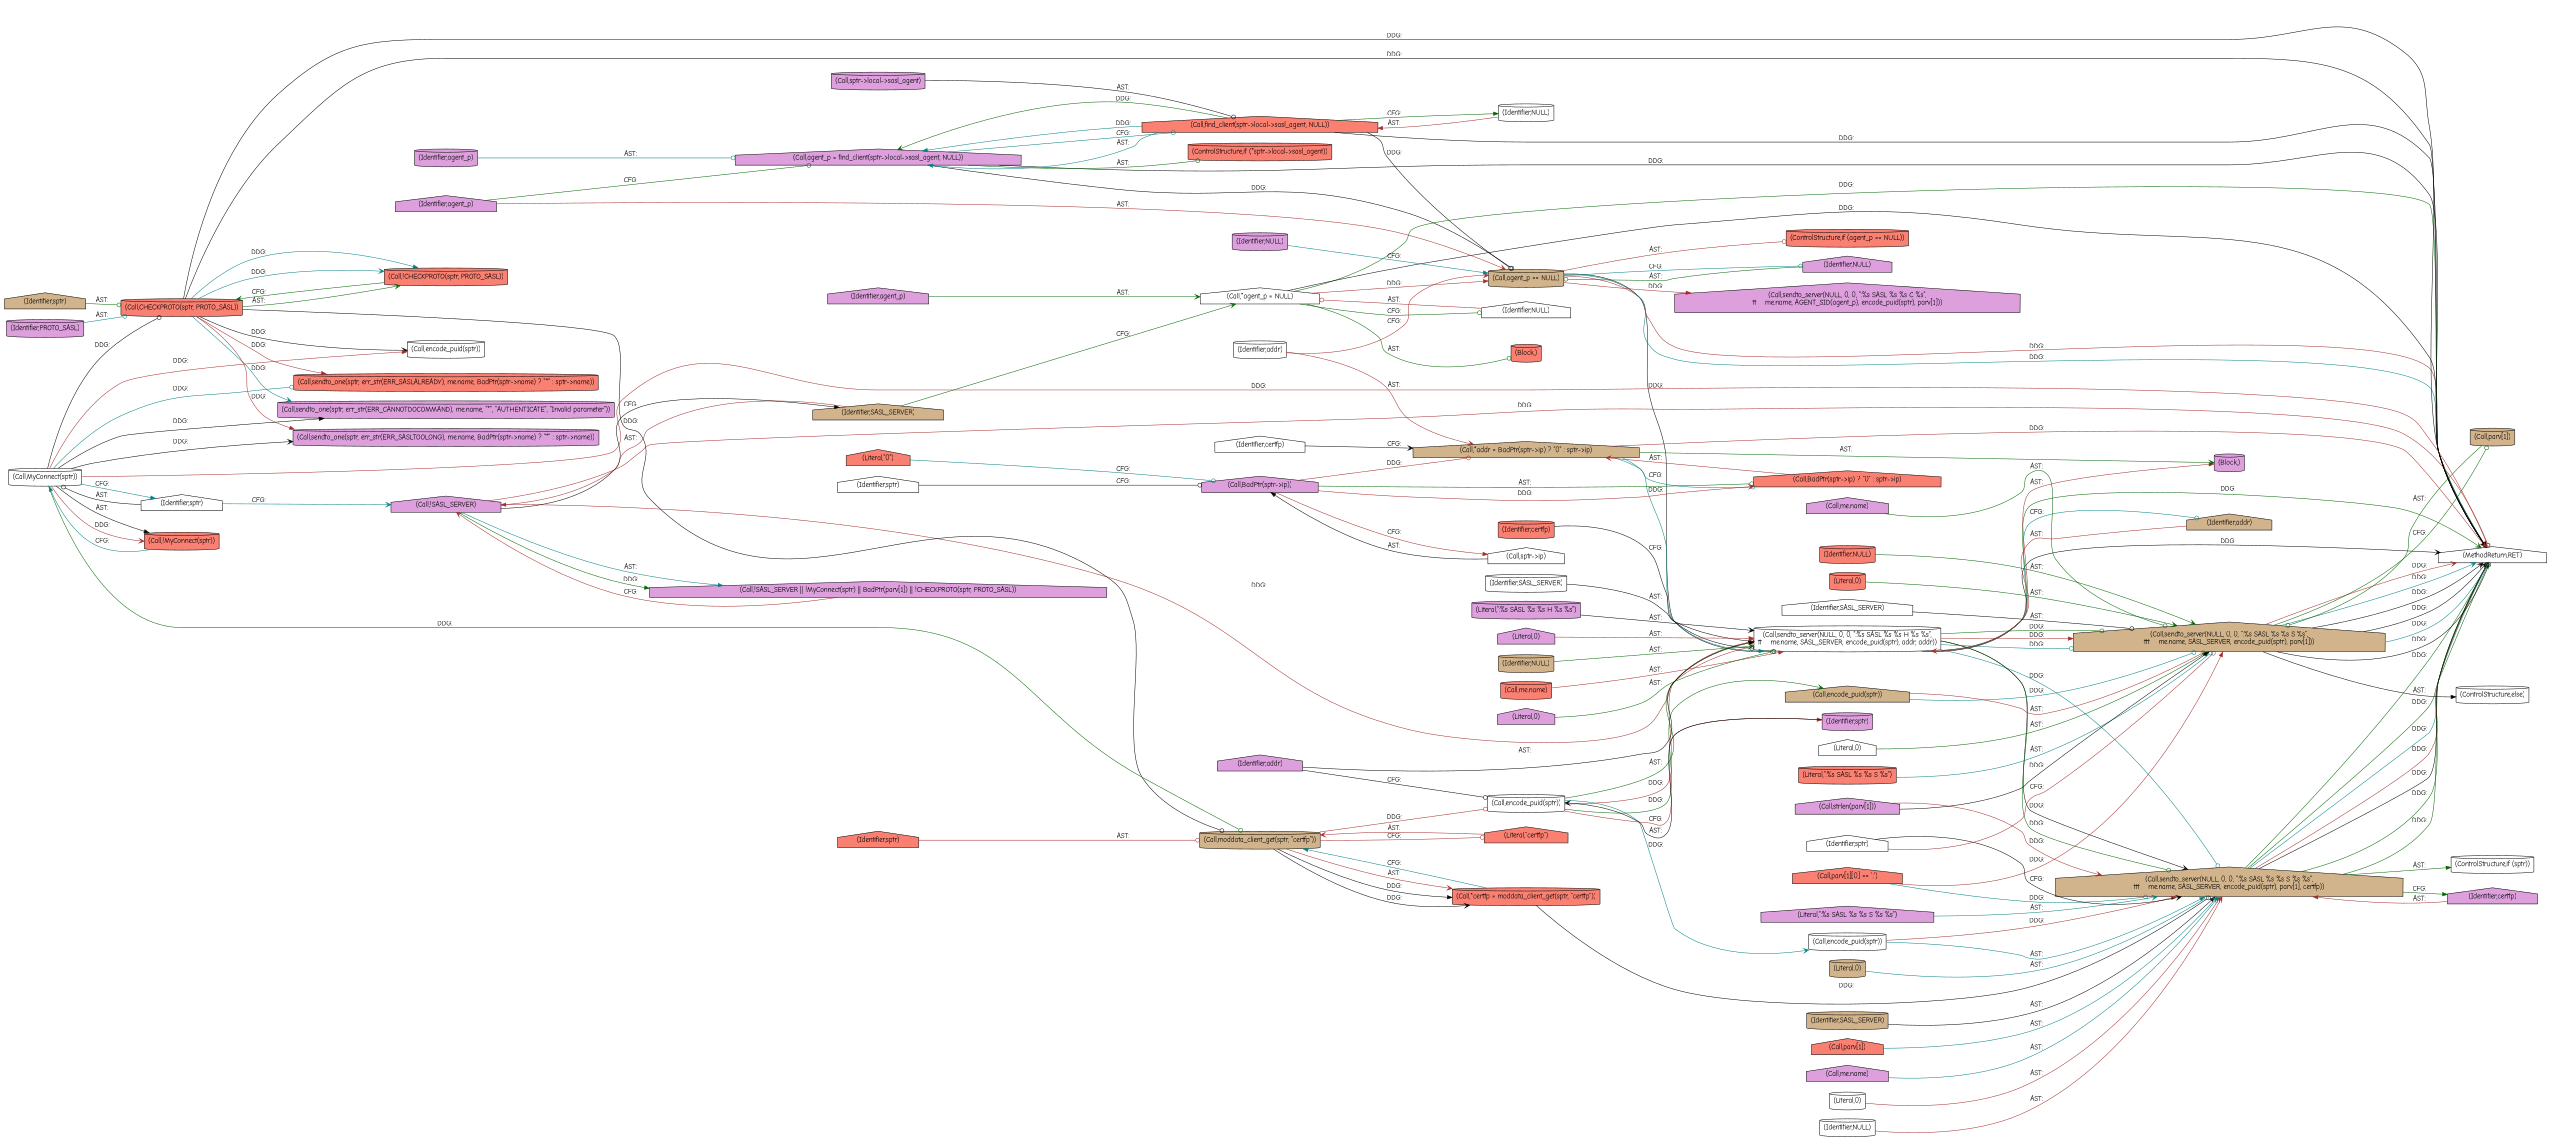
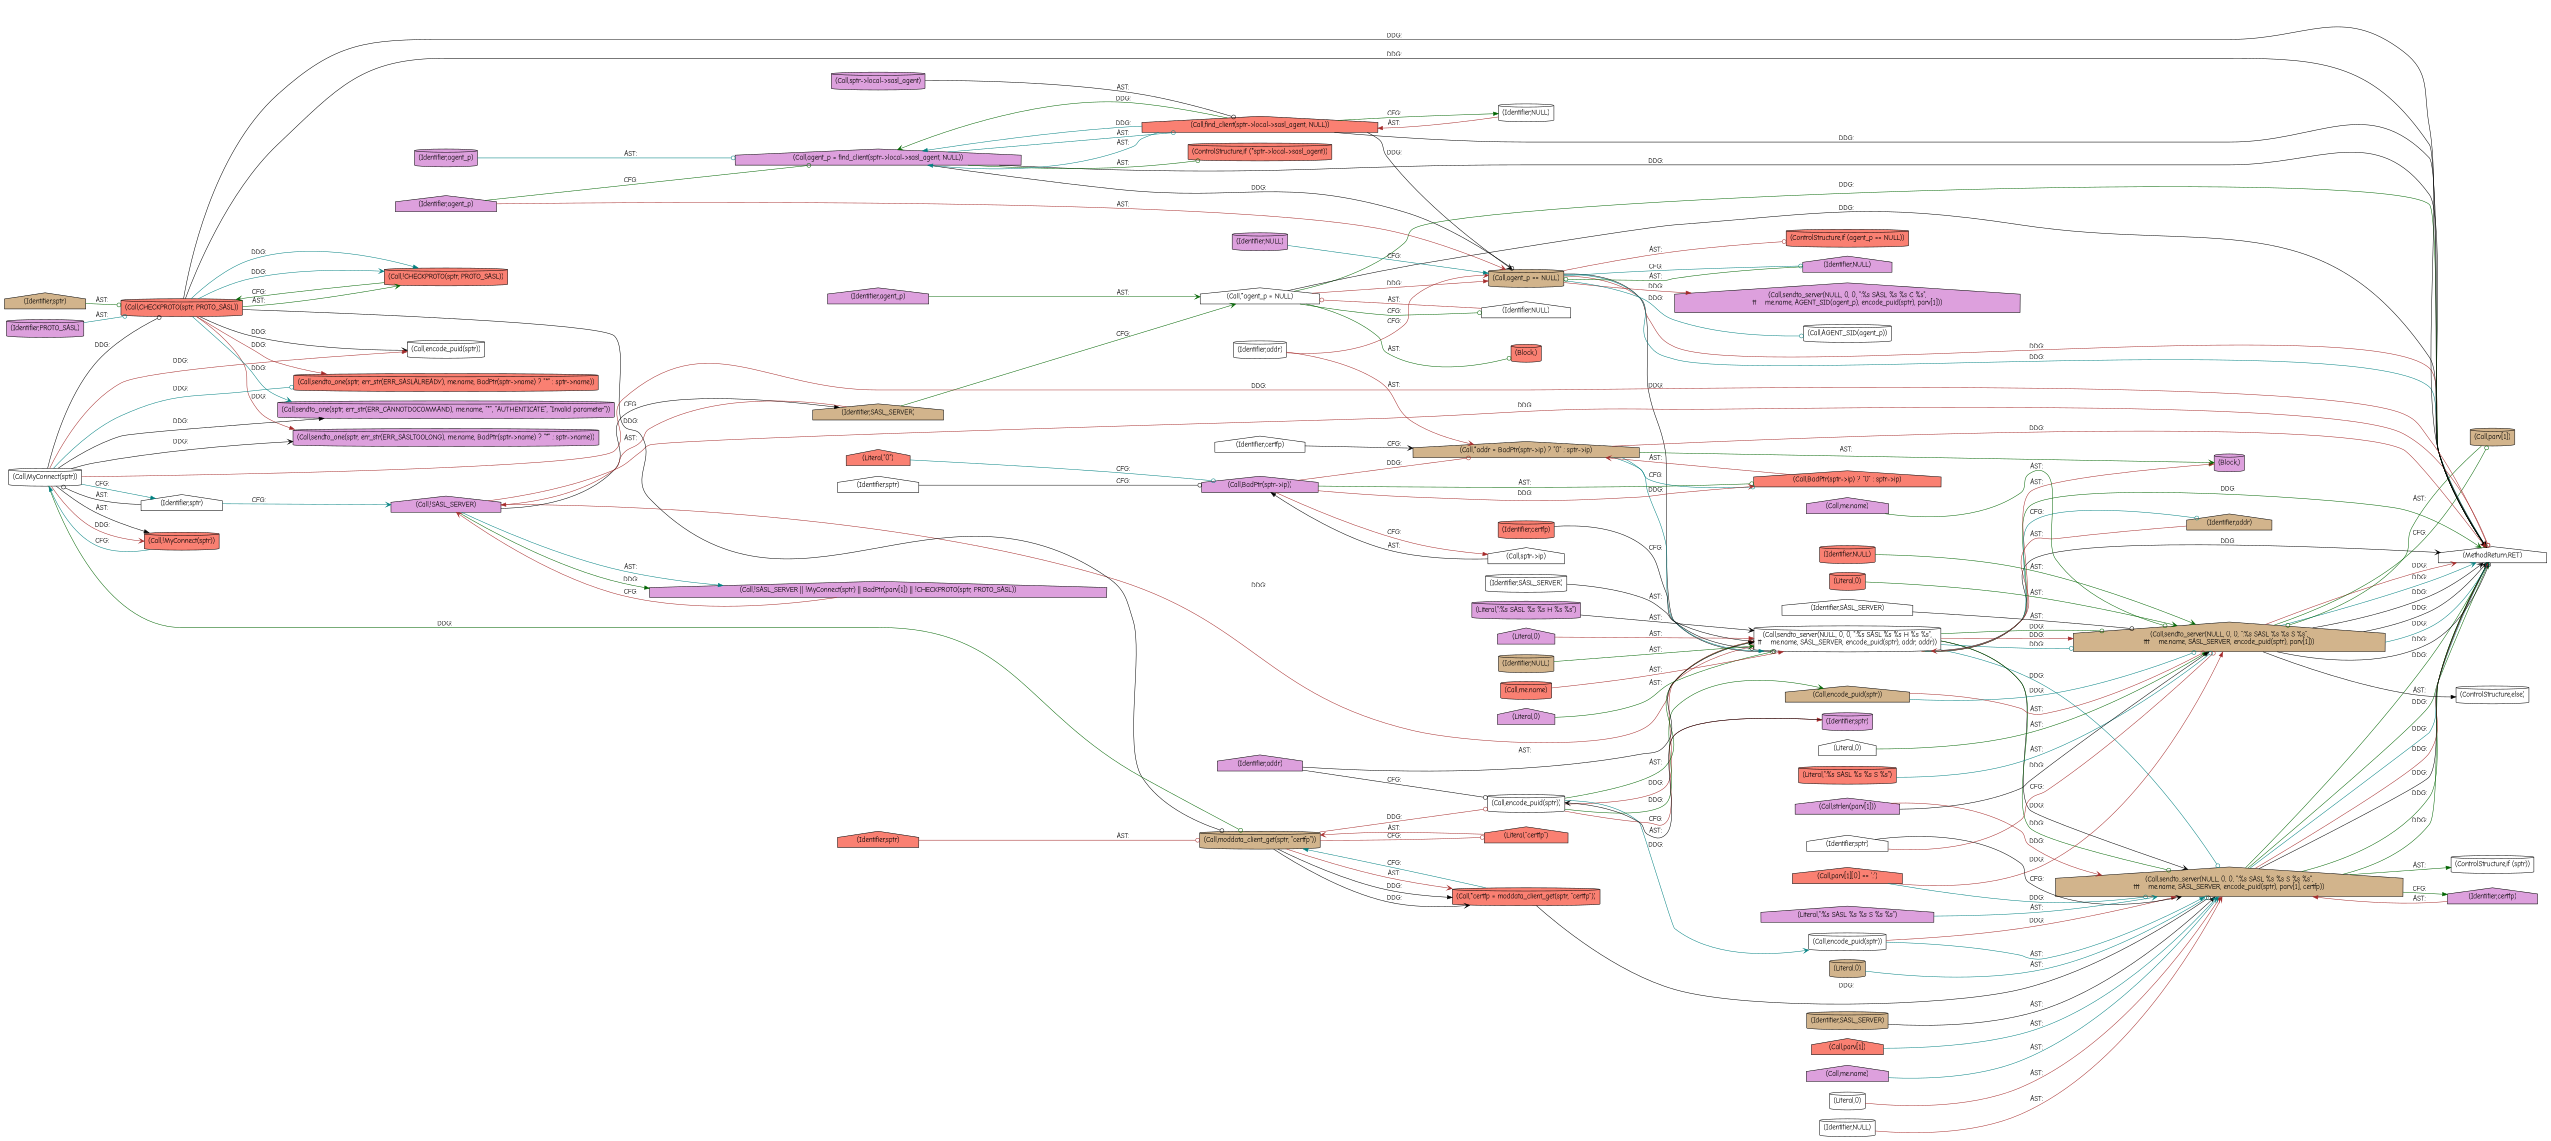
edge "(Call,agent_p = find_client(sptr->local->sasl_agent, NULL))" -> "(Call,find_client(sptr->local->sasl_agent, NULL))": label "CFG: " -> "AST: "
edge "(Call,find_client(sptr->local->sasl_agent, NULL))" -> "(Call,agent_p == NULL)": arrowhead odot -> vee
node "(Call,AGENT_SID(agent_p))": added
